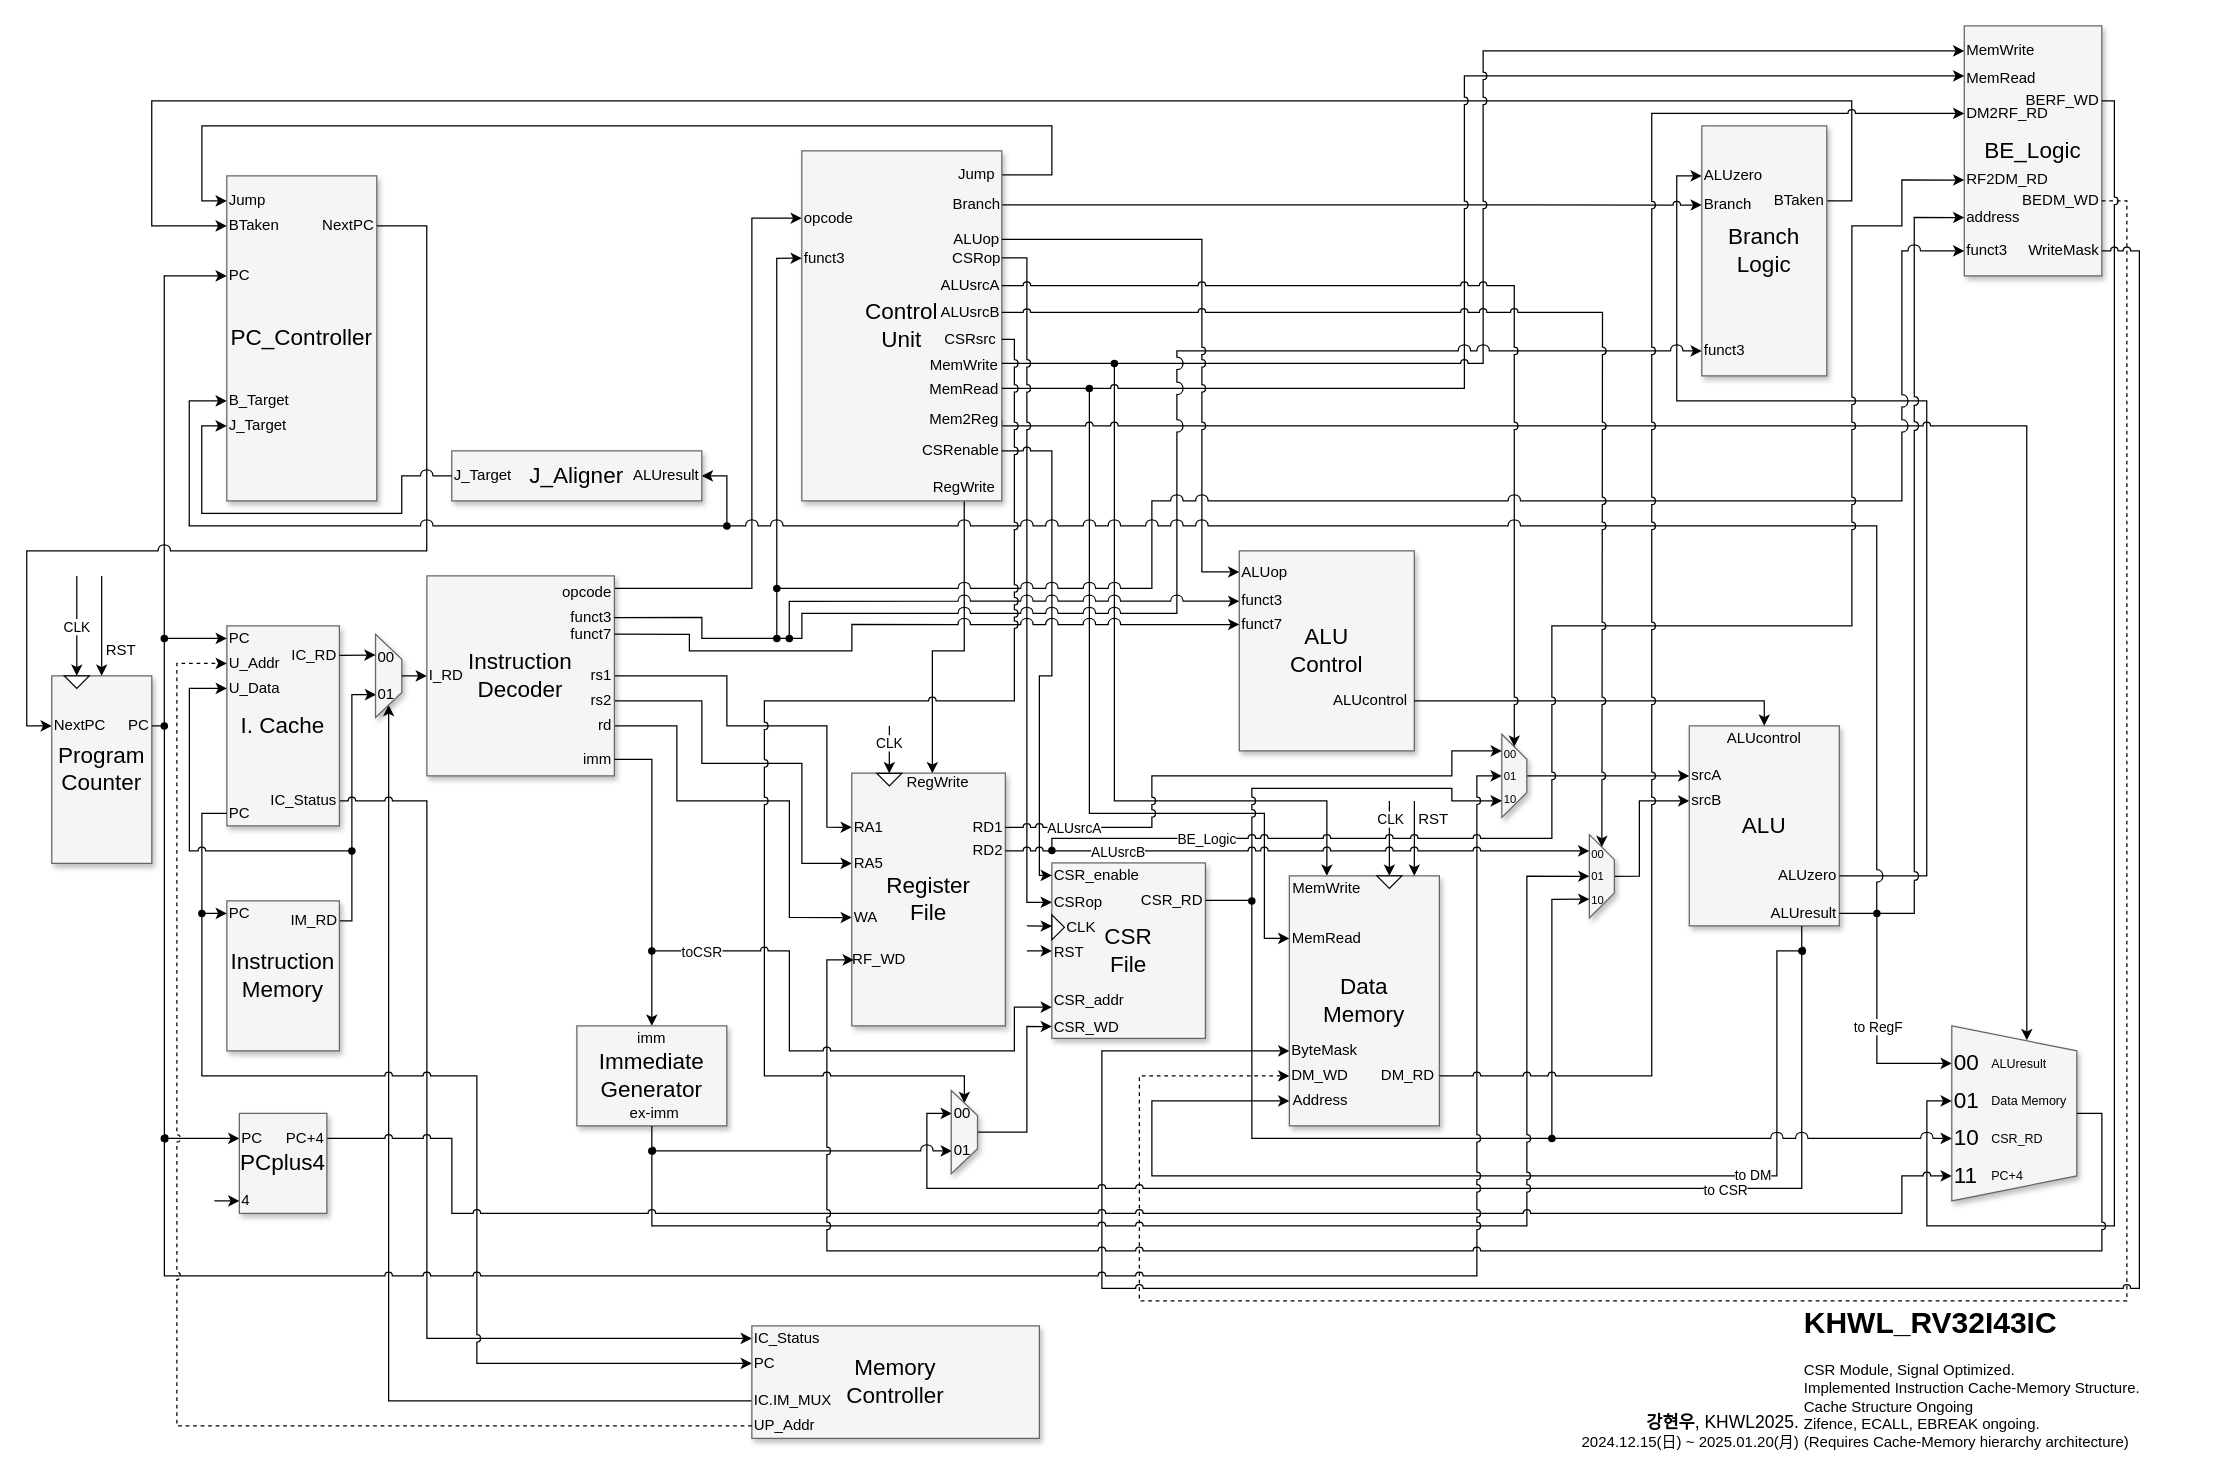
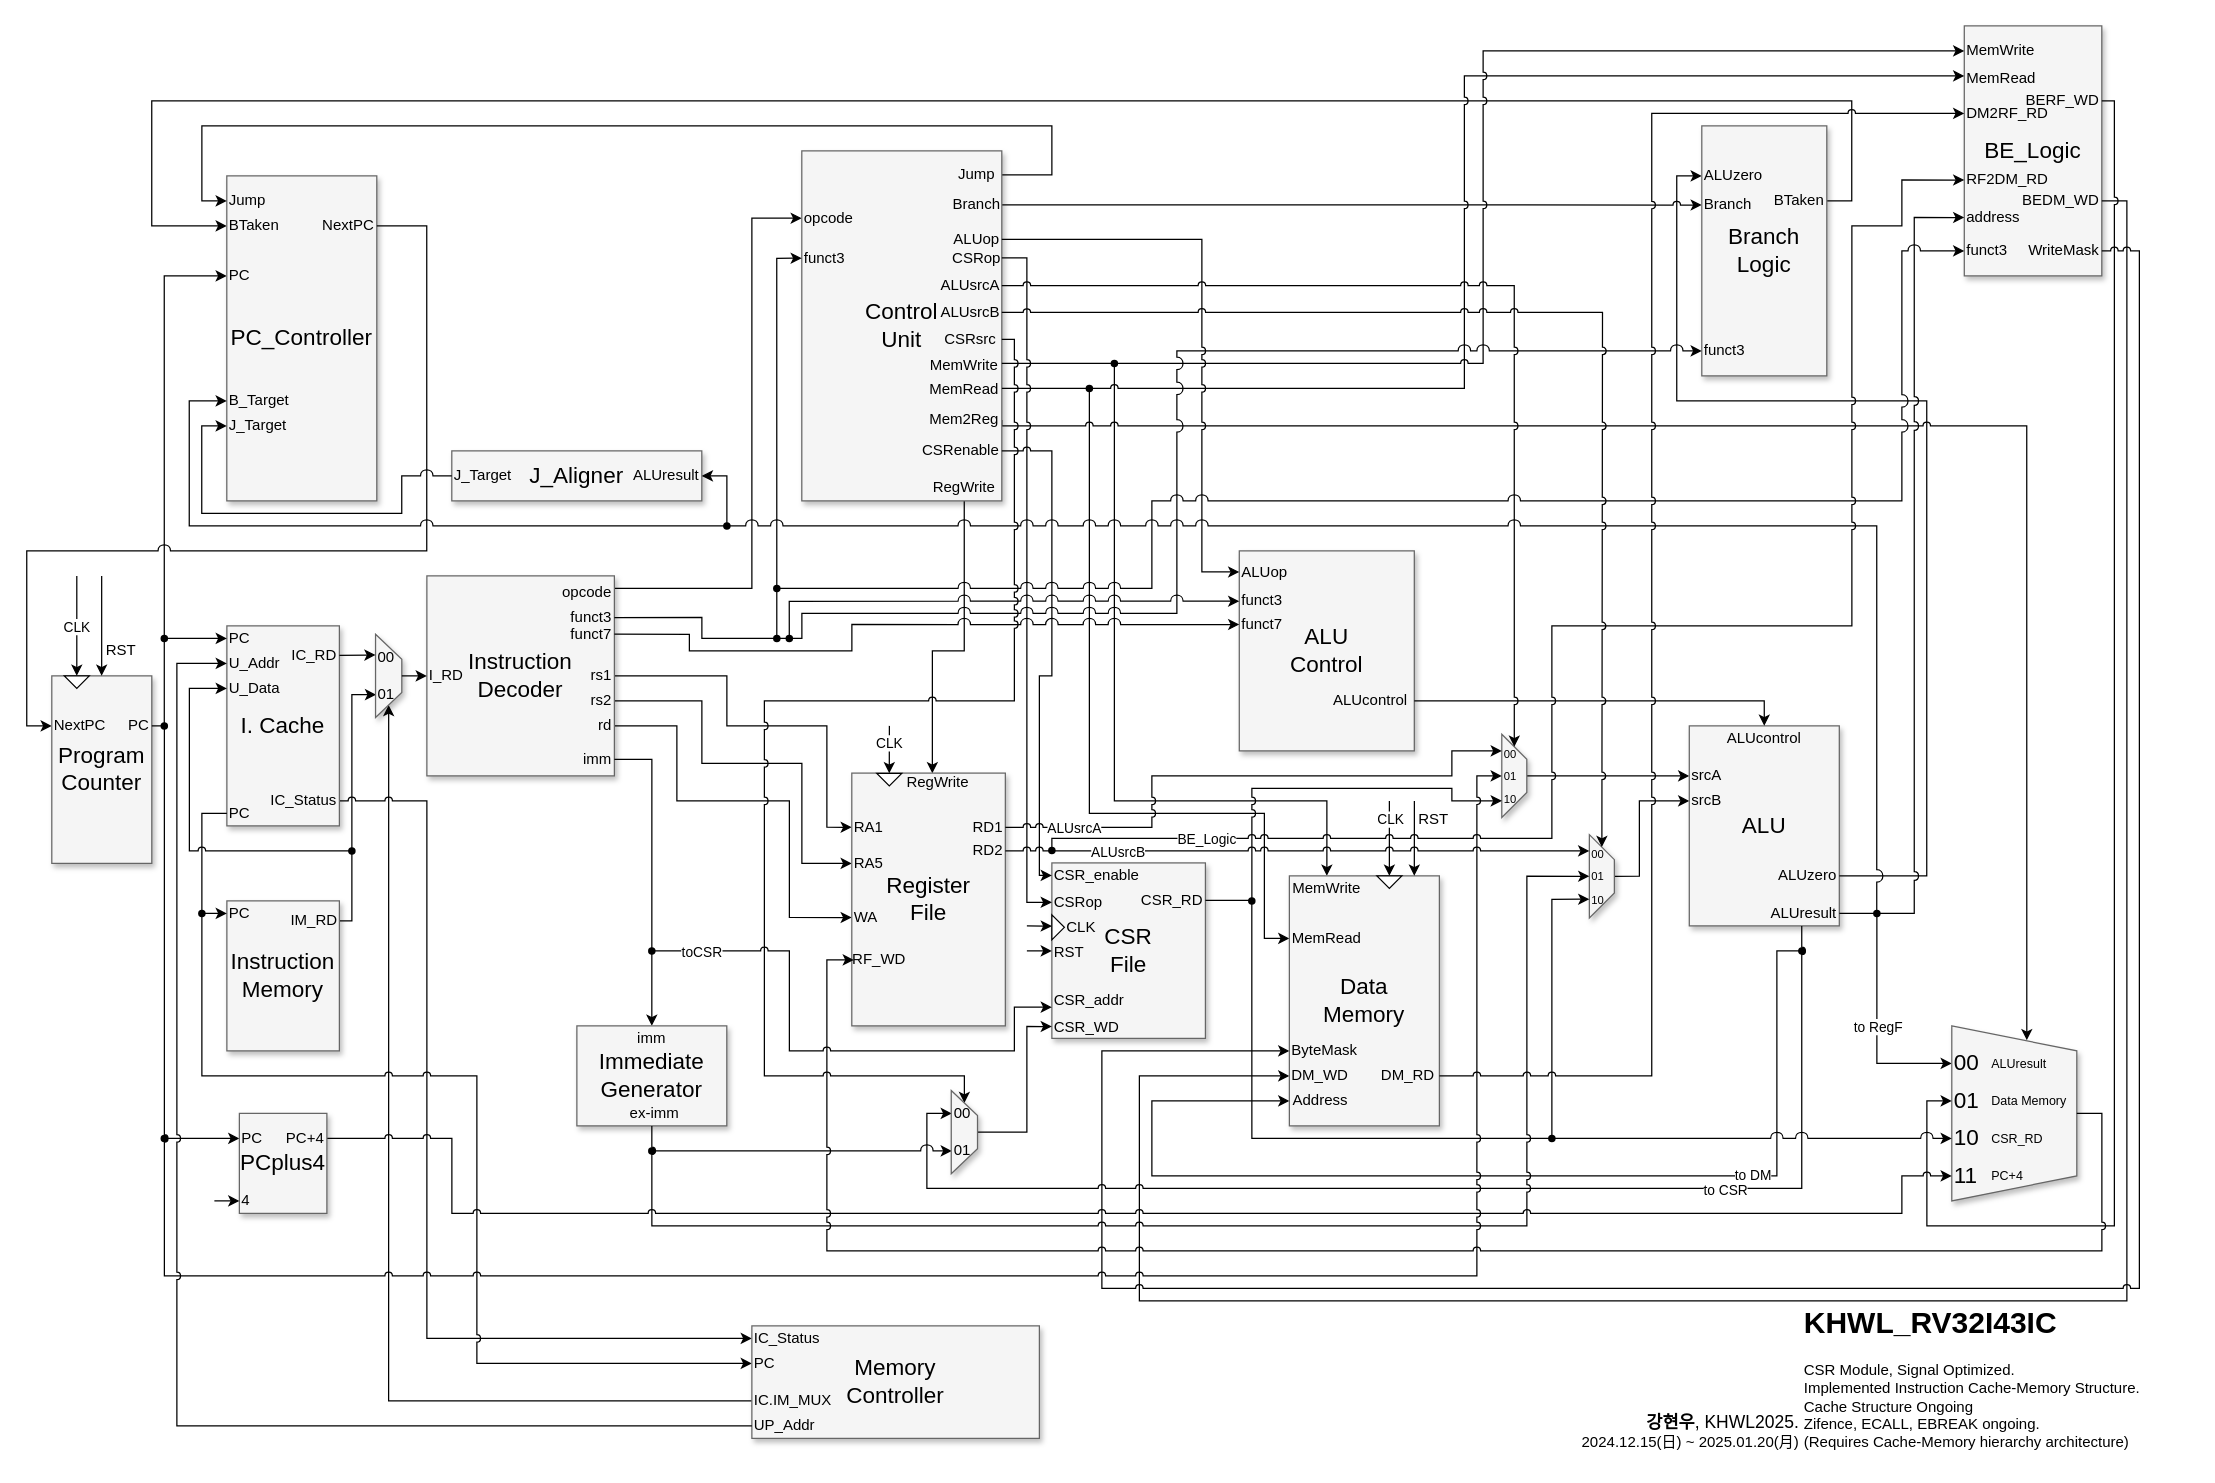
edge "BEDM_WD" -> "DM_WD": style dashed -> solid
edge "UP_Addr" -> "U_Addr": style dashed -> solid
